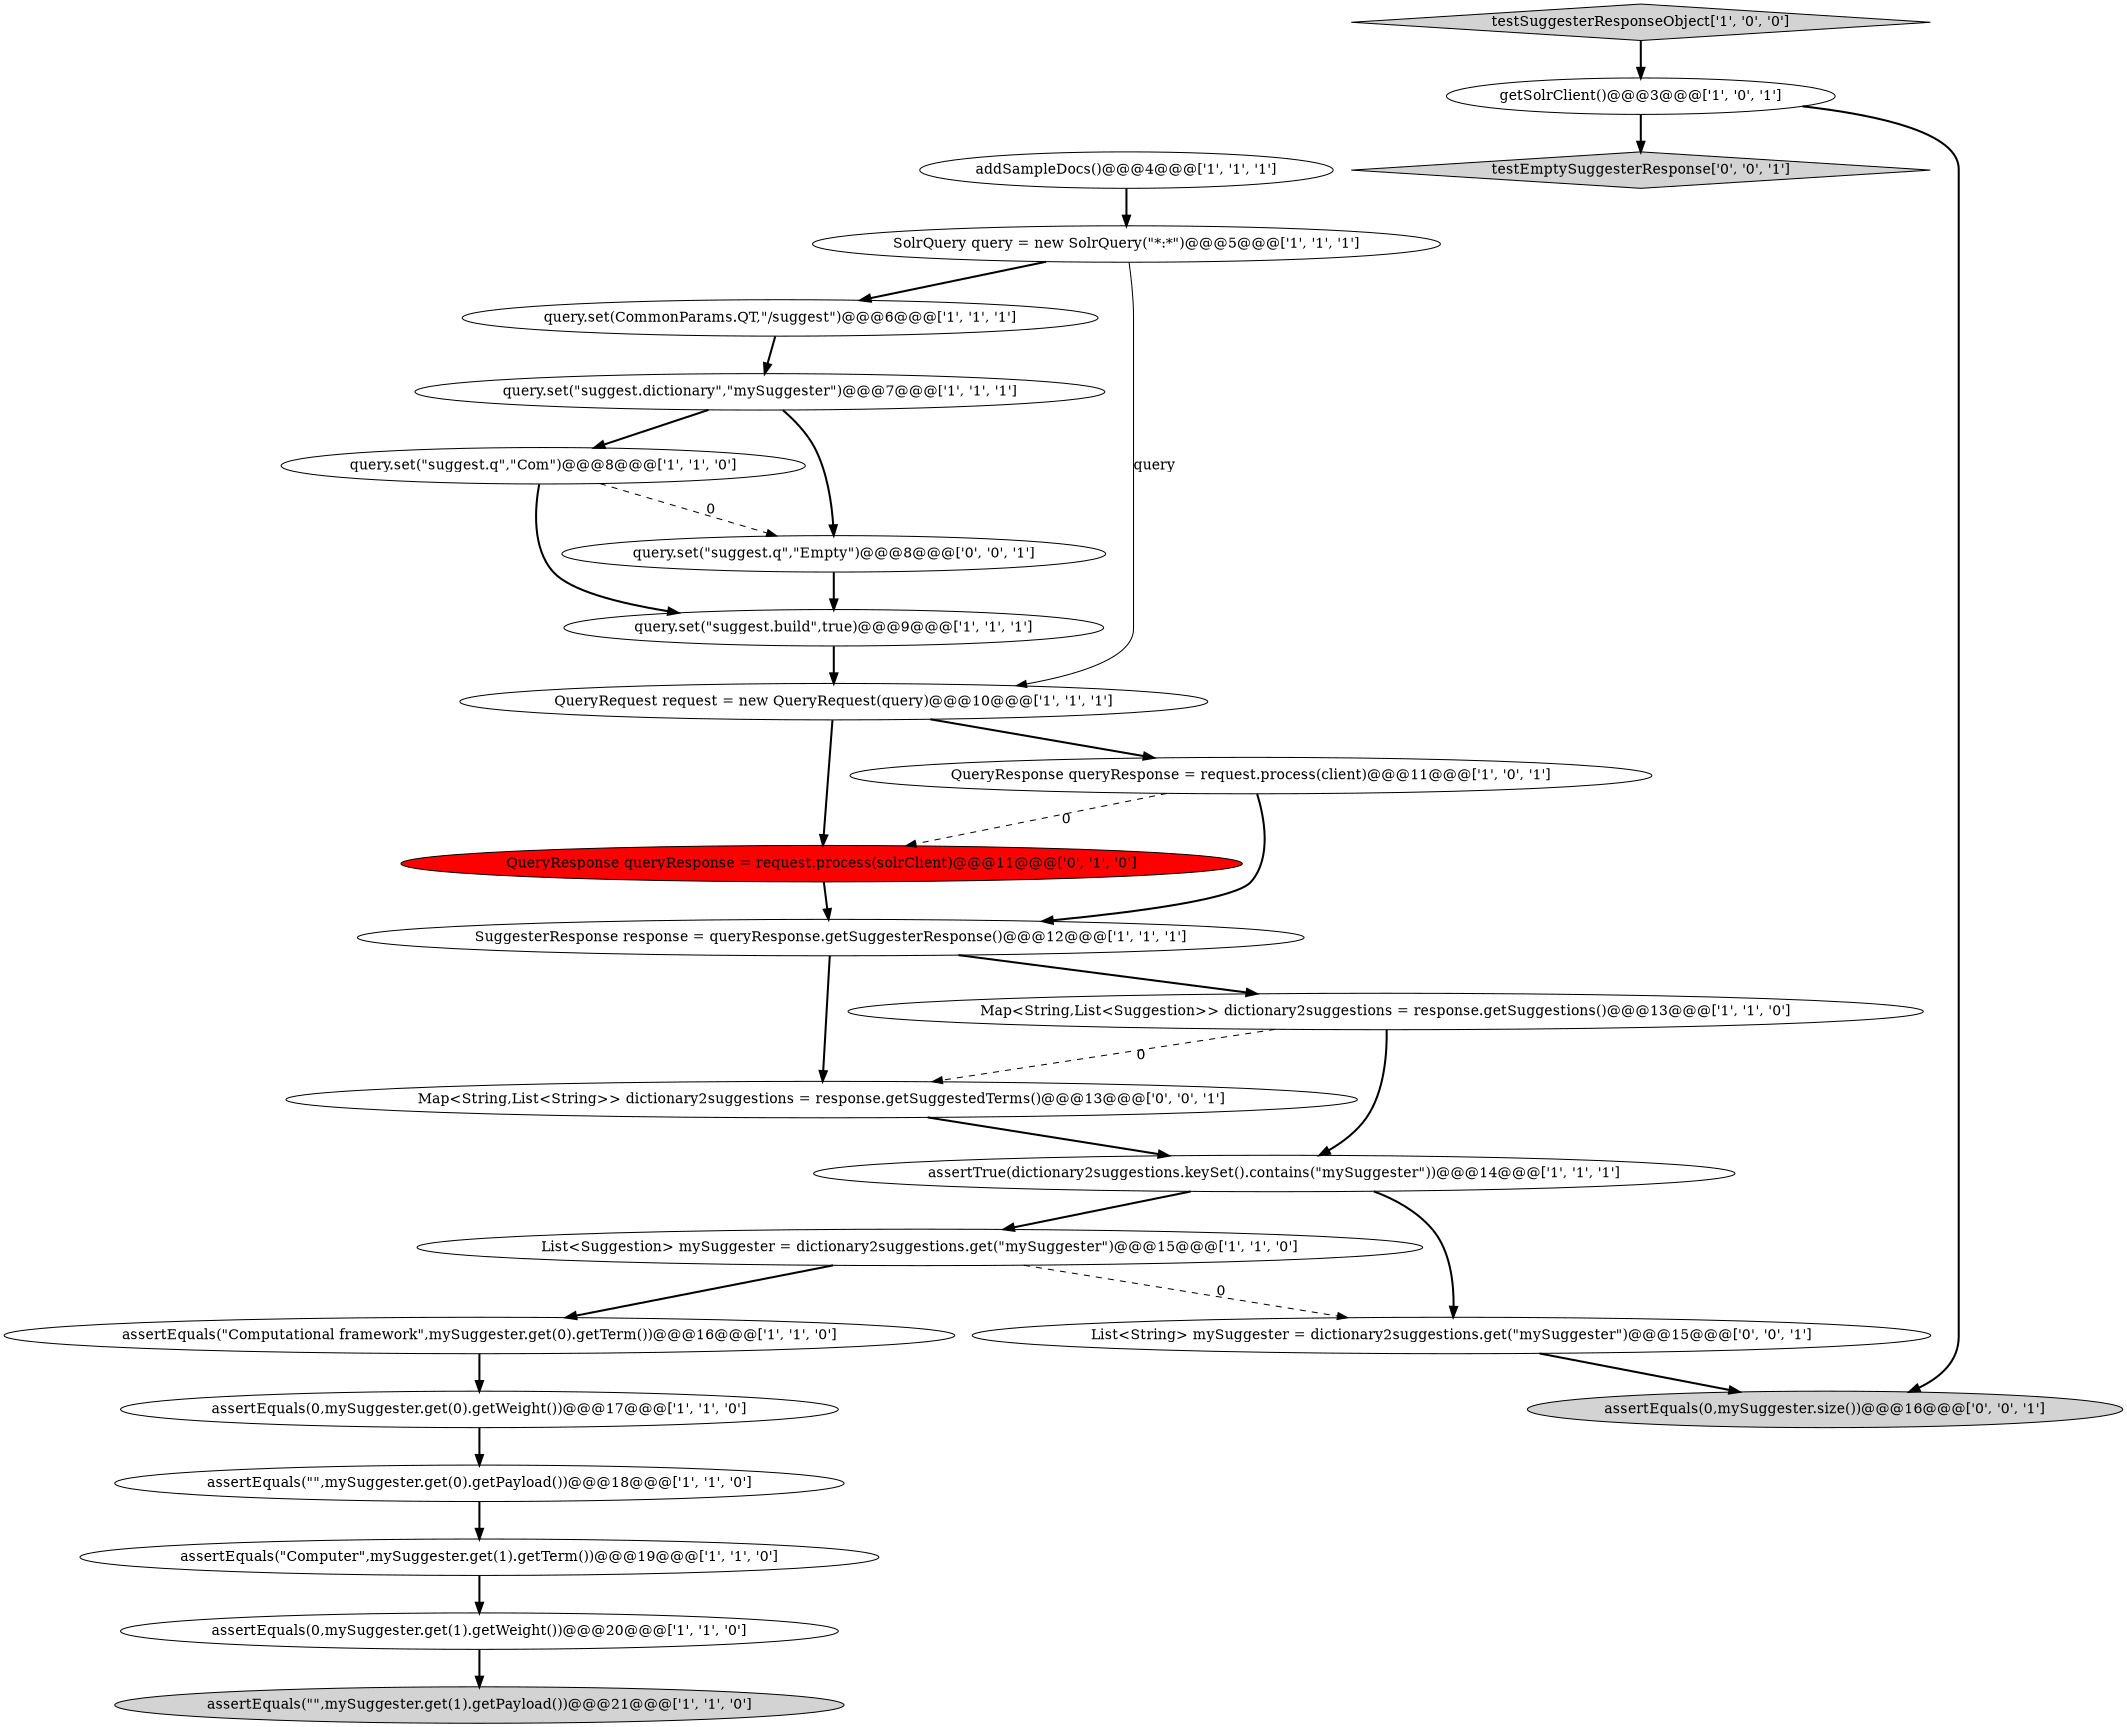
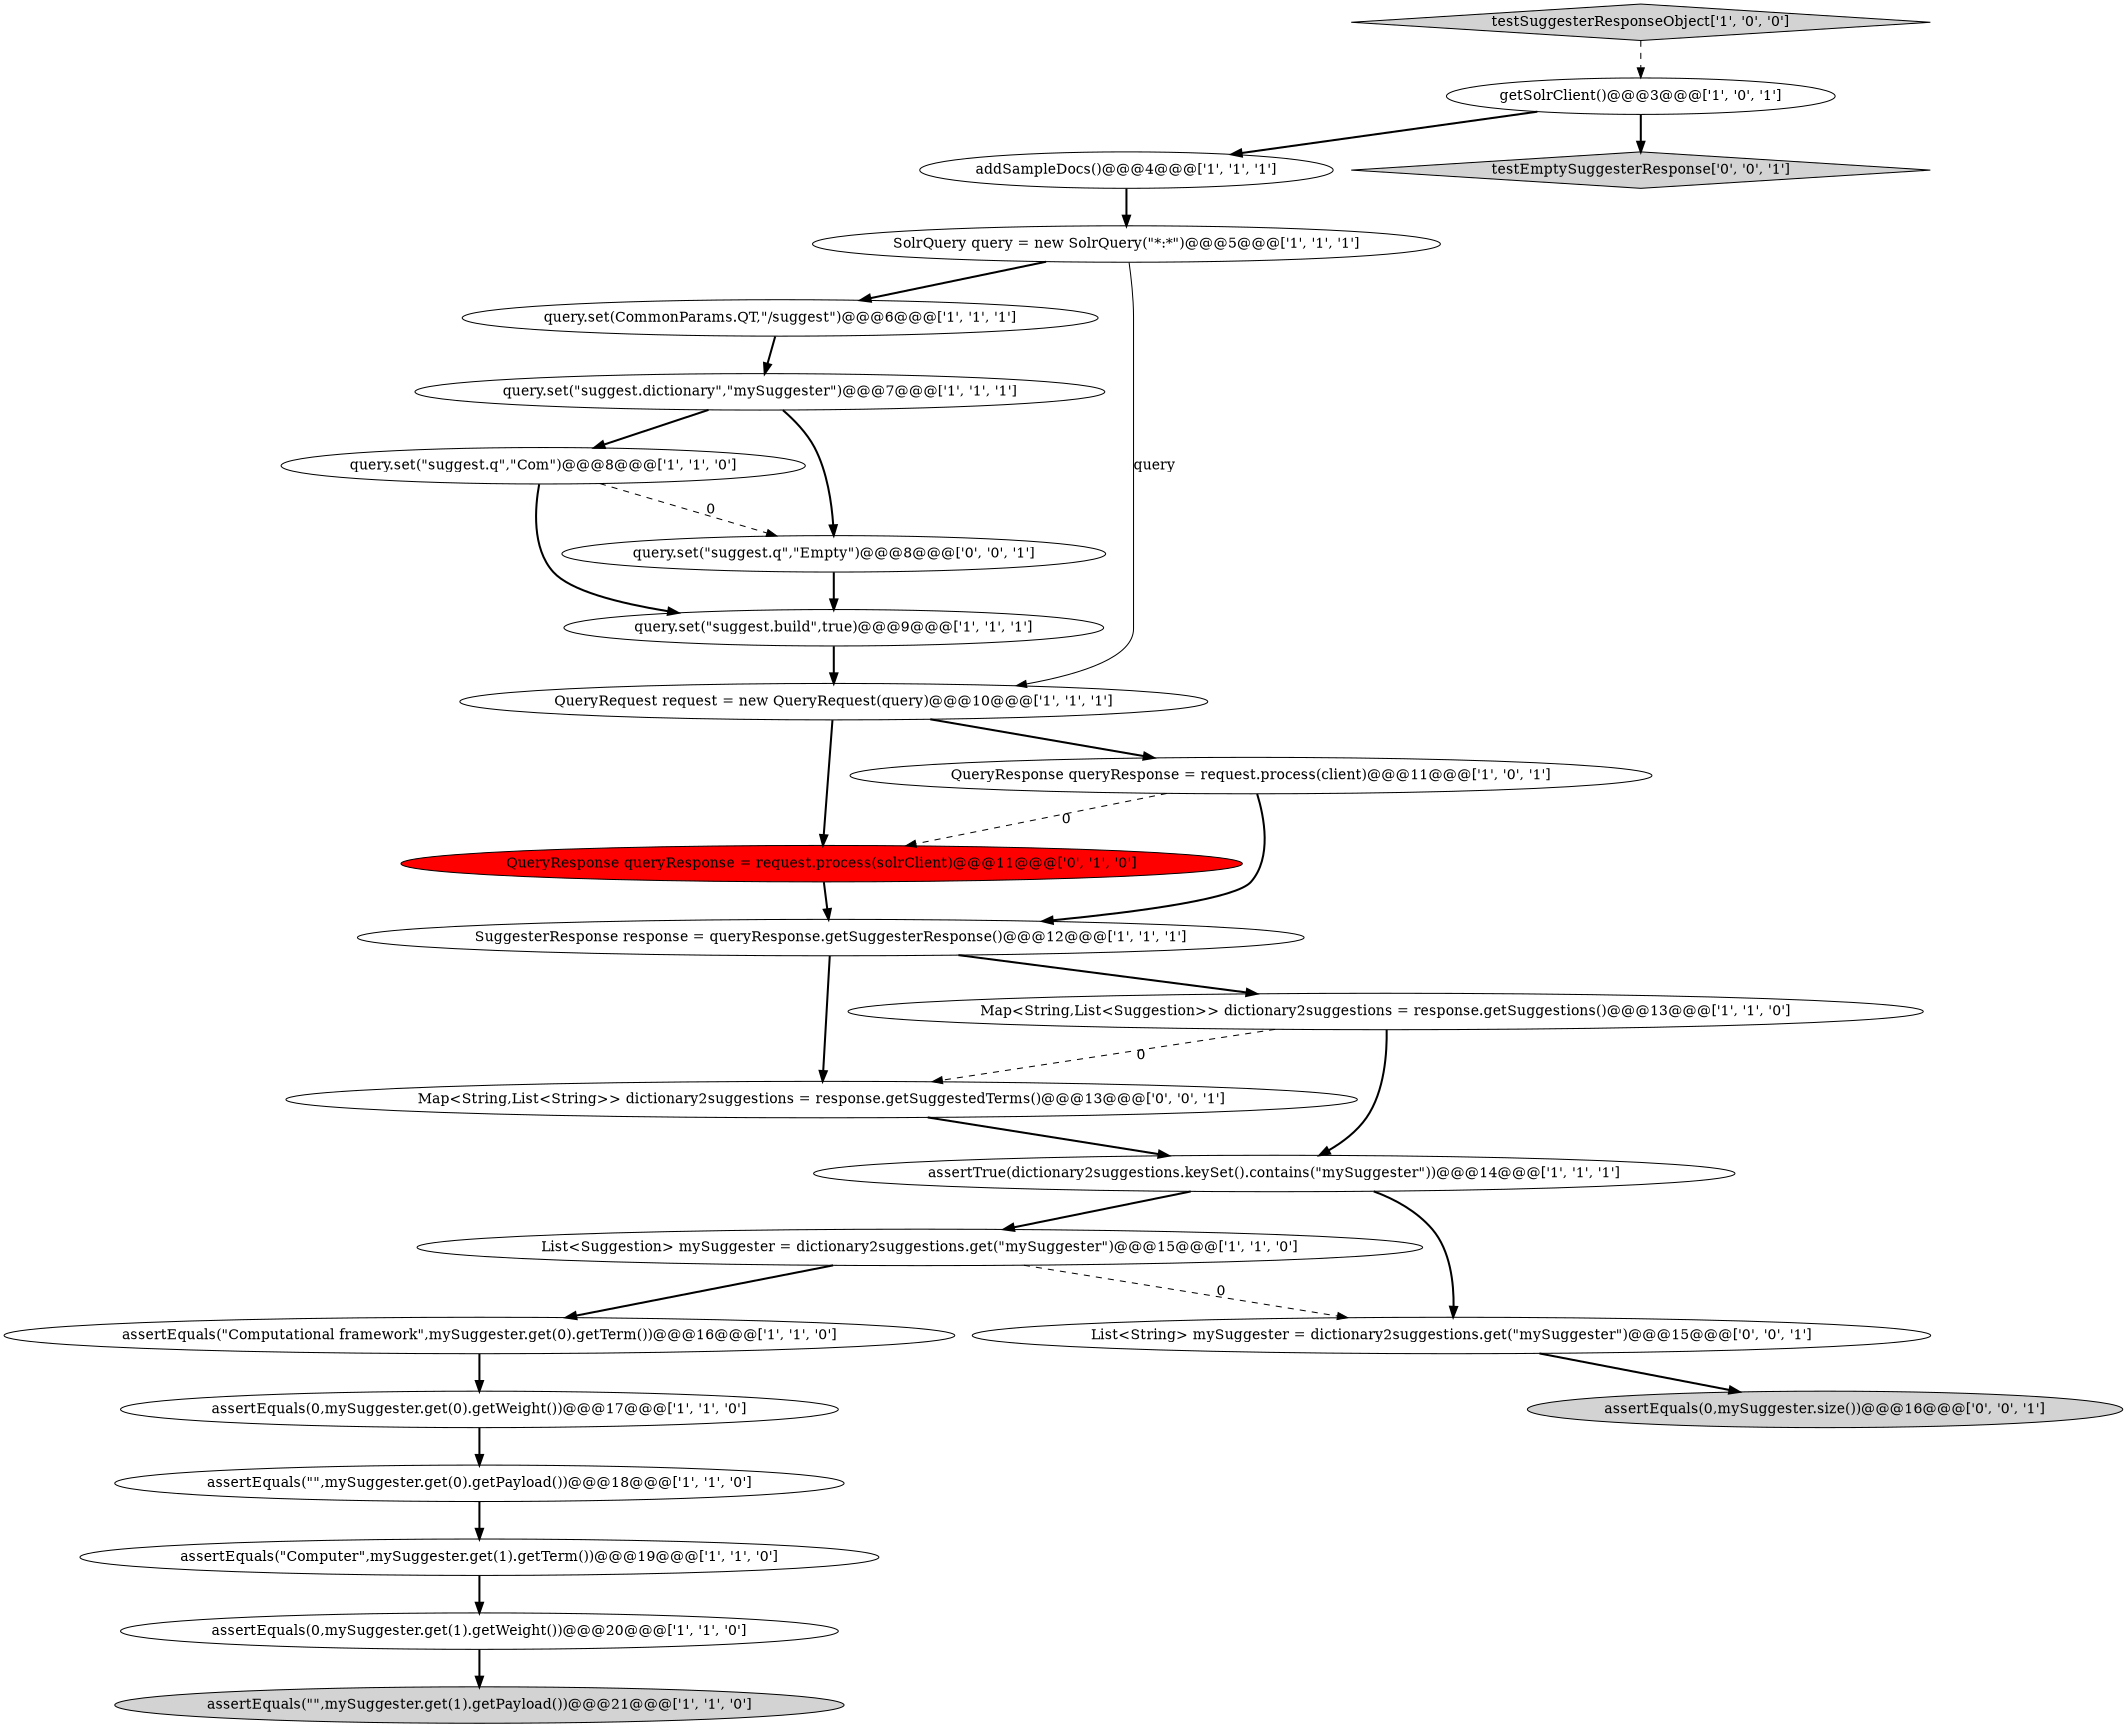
edge "testSuggesterResponseObject['1', '0', '0']" -> "getSolrClient()@@@3@@@['1', '0', '1']": style bold -> dashed
edge "getSolrClient()@@@3@@@['1', '0', '1']" -> "assertEquals(0,mySuggester.size())@@@16@@@['0', '0', '1']": now "getSolrClient()@@@3@@@['1', '0', '1']" -> "addSampleDocs()@@@4@@@['1', '1', '1']"
